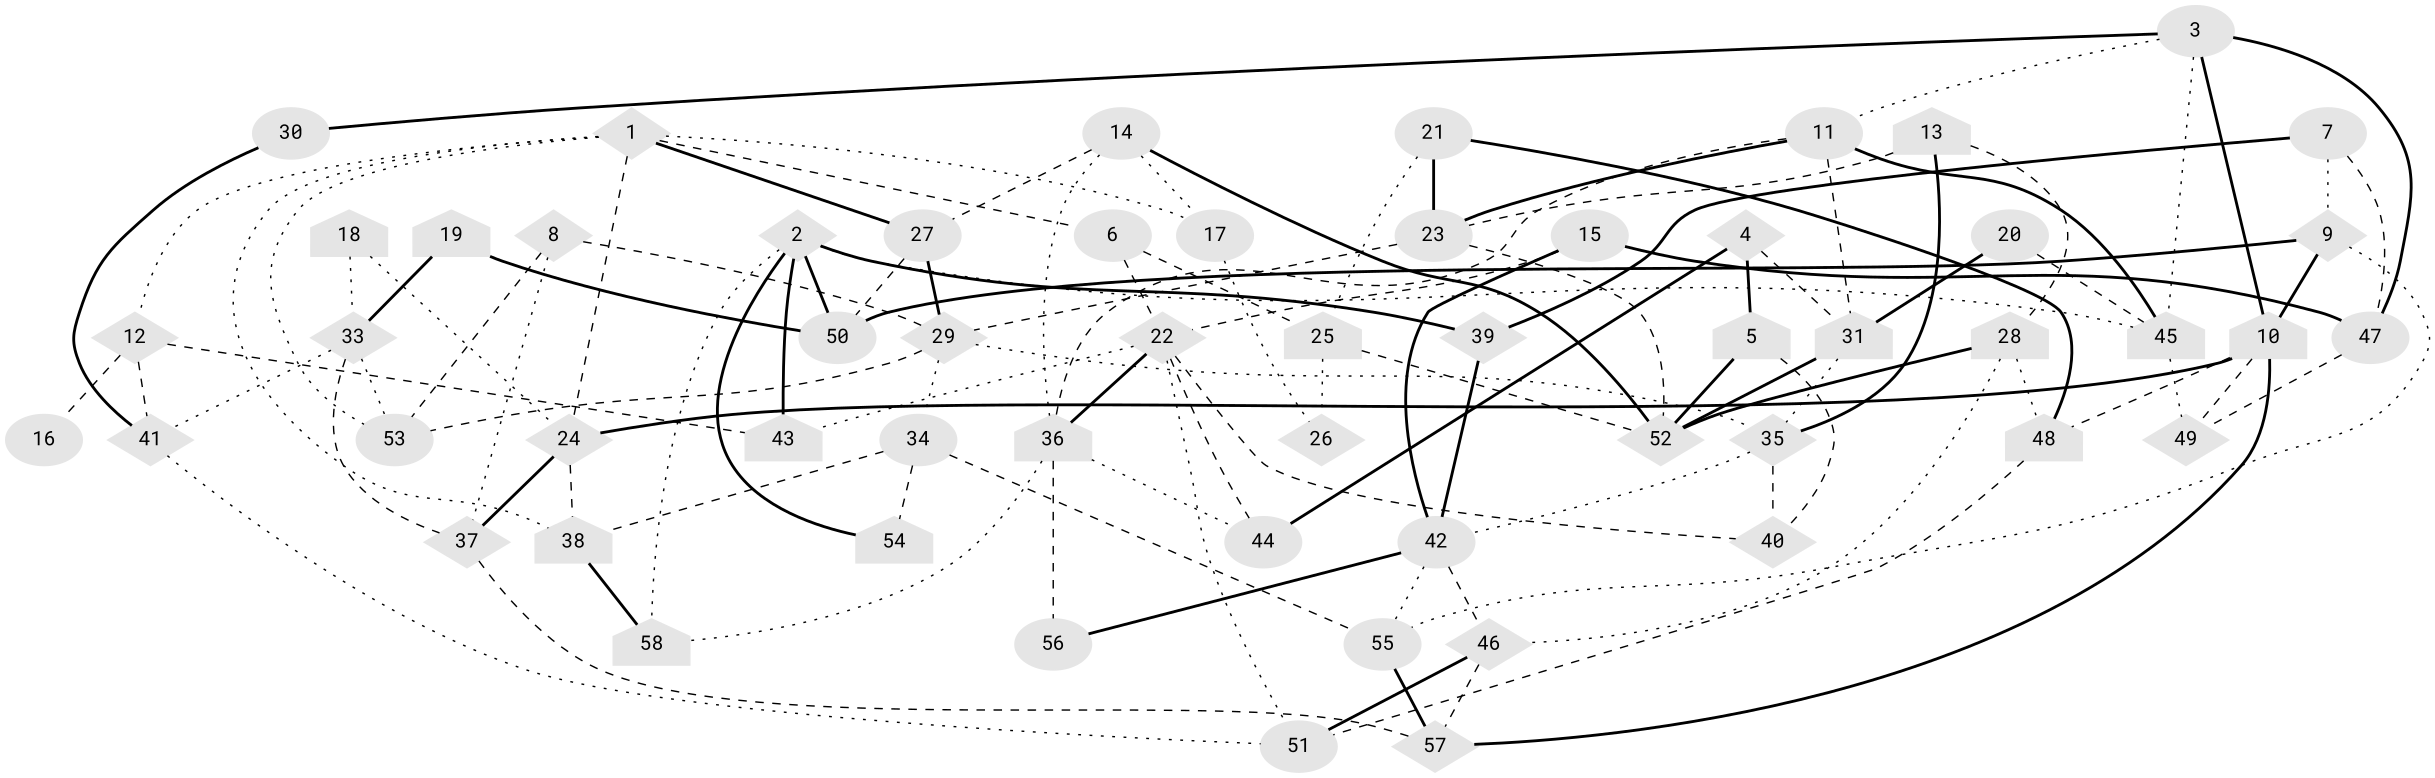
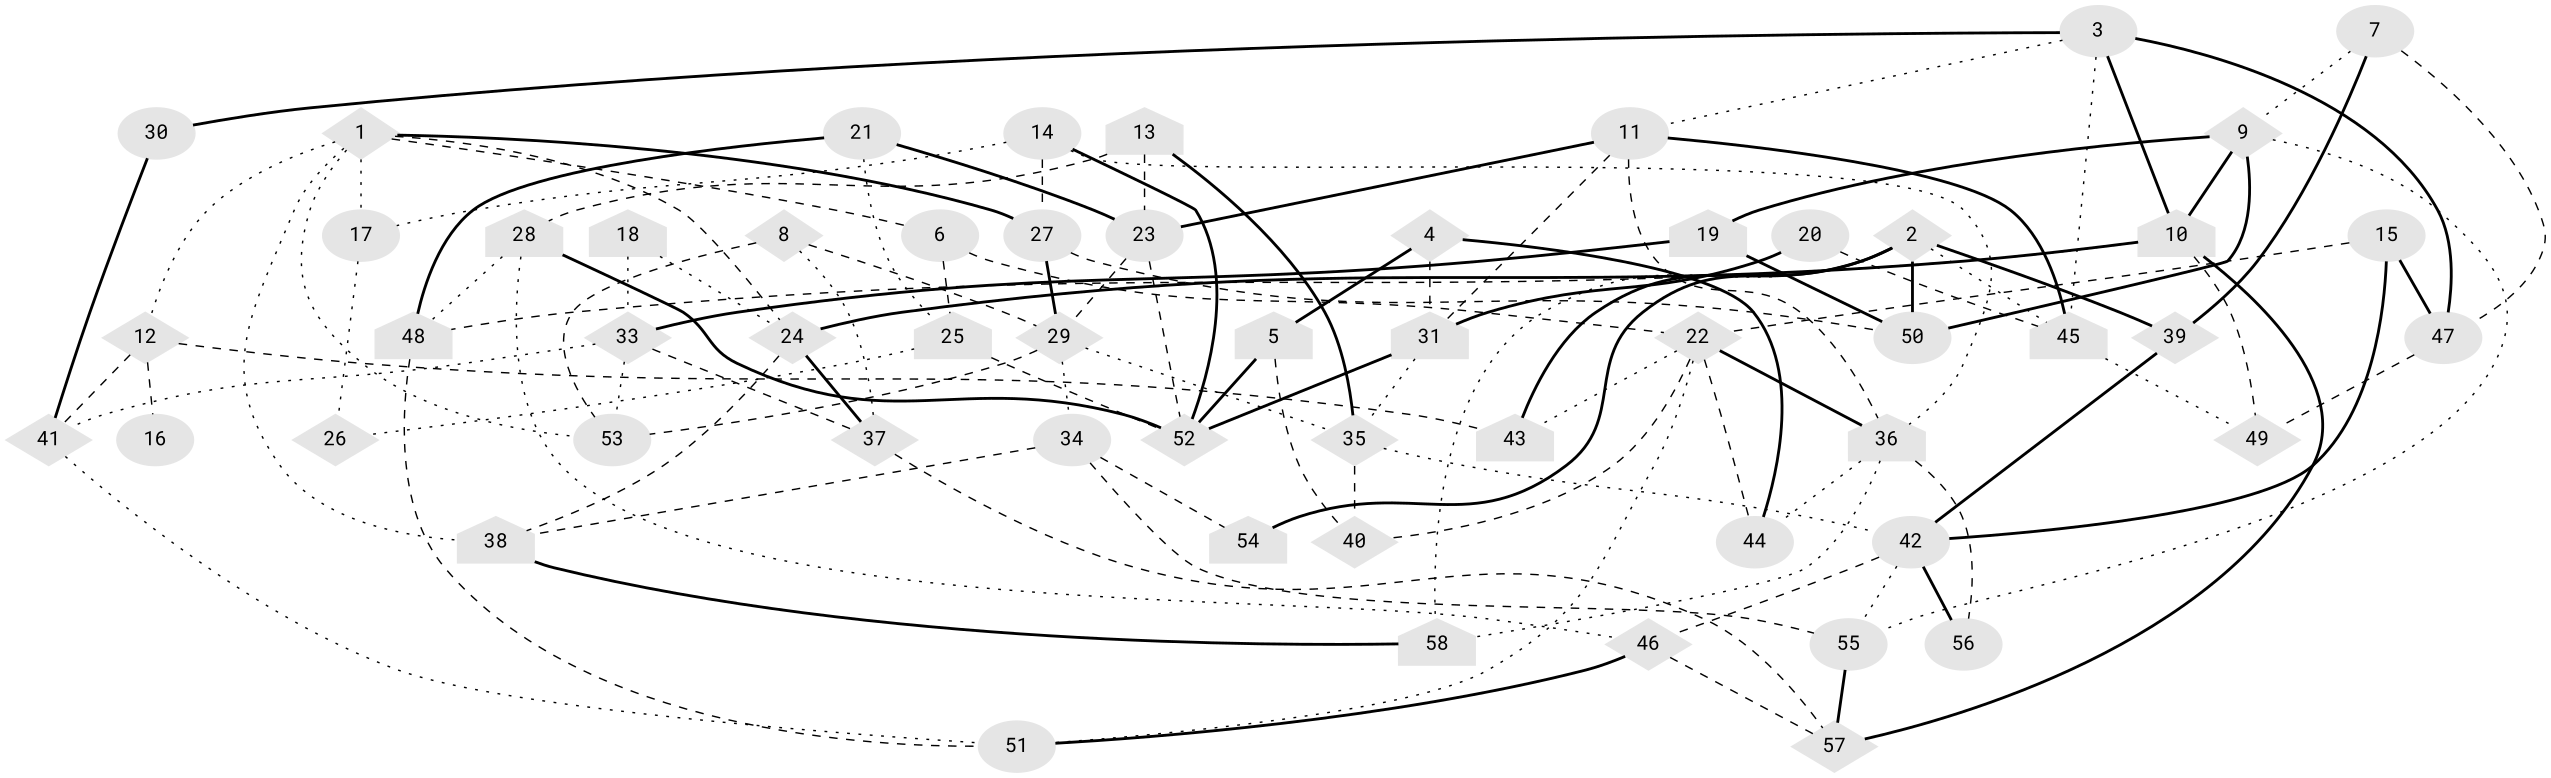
edge "9" -- "19": added
